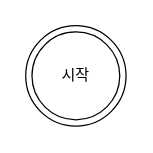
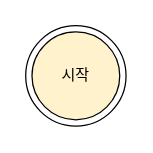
node "시작": fillcolor #ffffff -> #fff2cc
